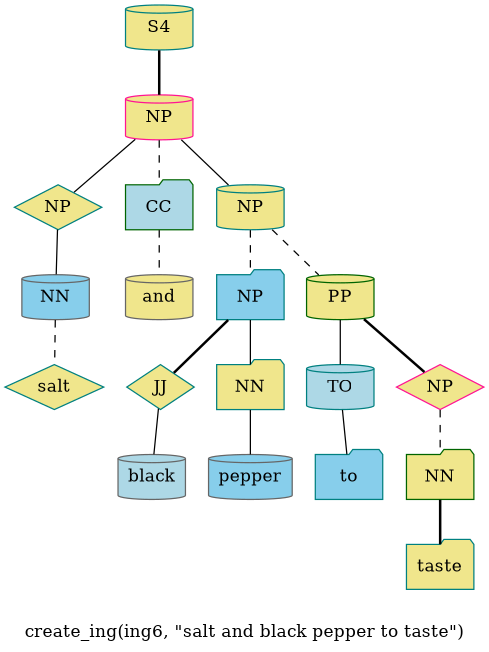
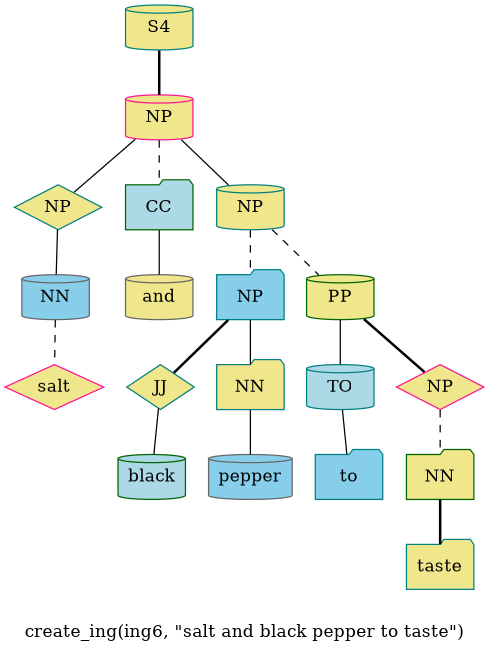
edge "CC" -- "and": style dashed -> solid
node "salt": color teal -> deeppink
node "black": color gray40 -> darkgreen
